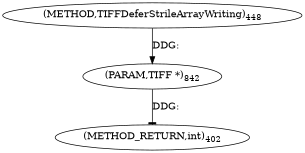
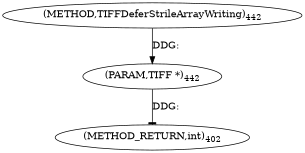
node "(METHOD,TIFFDeferStrileArrayWriting)": text "448" -> "442"
node "(PARAM,TIFF *)": text "842" -> "442"
